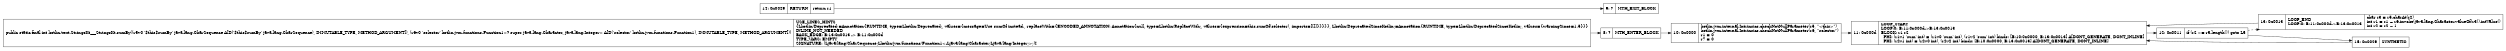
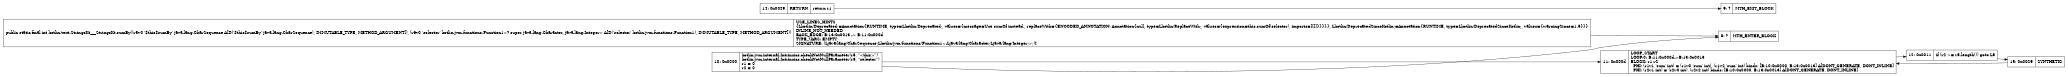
node "13: 0x0013": removed
edge "8: ?" -> "10: 0x0000": reversed
node "10: 0x0000": text "r7 = 0" -> "r2 = 0"
